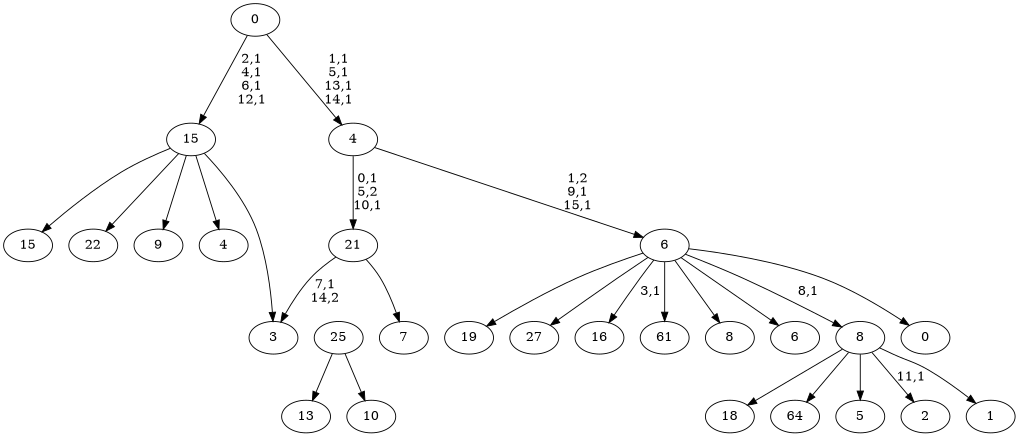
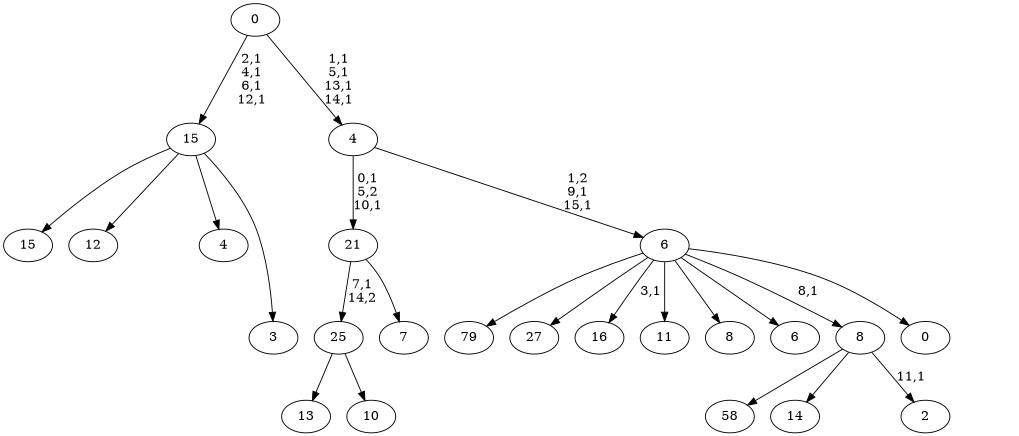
node "22": label "22" -> "12"
node "9": removed
edge "21" -> "3": now "21" -> "25"
node "19": label "19" -> "79"
node "61": label "61" -> "11"
node "18": label "18" -> "58"
node "64": label "64" -> "14"
node "5": removed
node "1": removed
